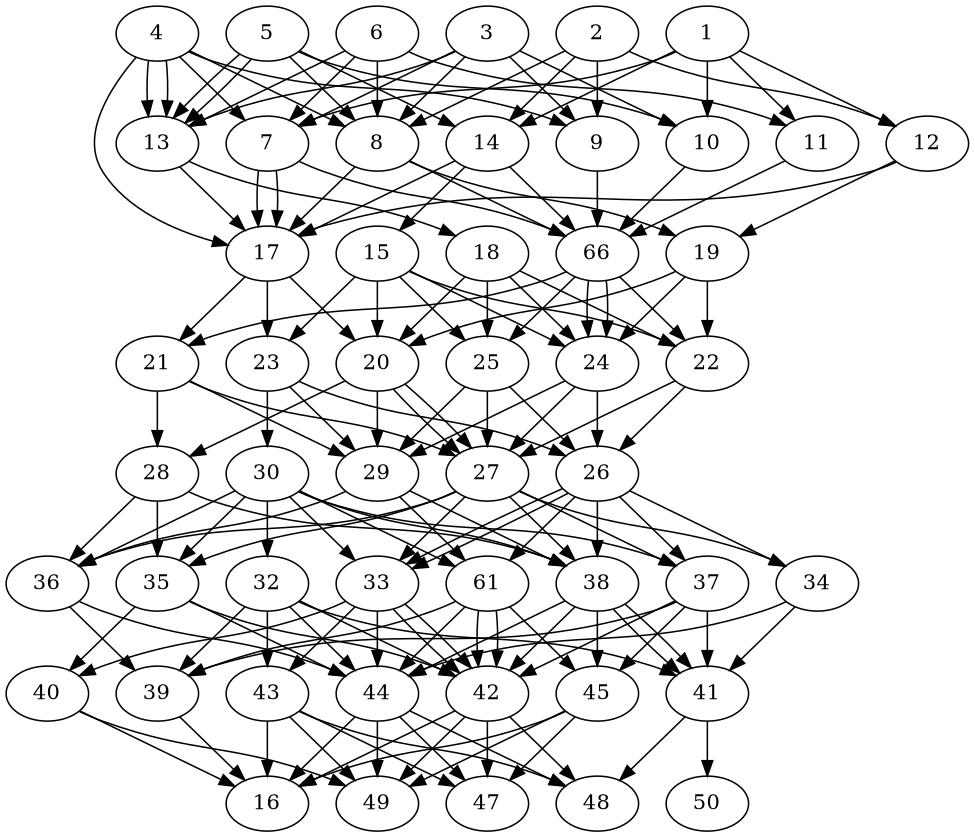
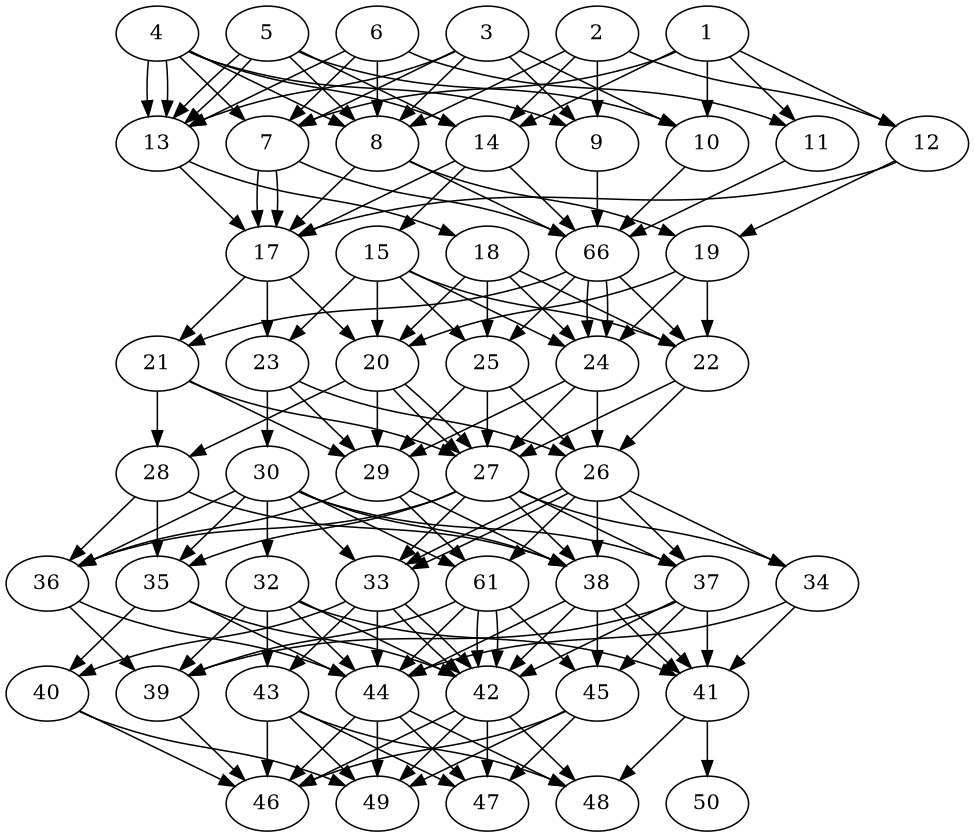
edge "4" -> "17": now "4" -> "14"
node "16": label "16" -> "46"
